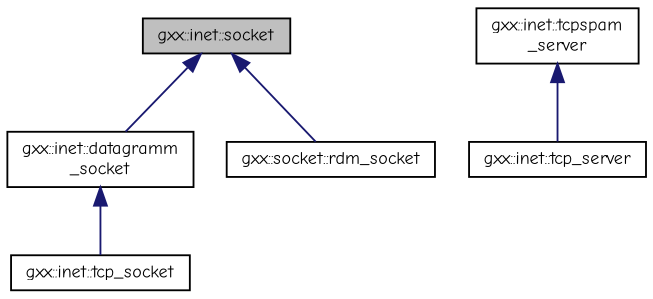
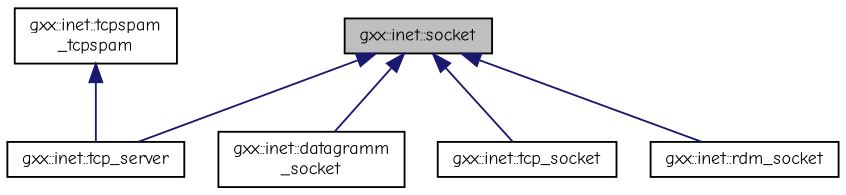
node "gxx::inet::tcpspam _server": label "gxx::inet::tcpspam _server" -> "gxx::inet::tcpspam _tcpspam"
edge "gxx::inet::tcp_server" -> "gxx::inet::socket": added
node "gxx::socket::rdm_socket": label "gxx::socket::rdm_socket" -> "gxx::inet::rdm_socket"
edge "gxx::inet::tcp_socket" -> "gxx::inet::datagramm _socket": now "gxx::inet::tcp_socket" -> "gxx::inet::socket"
